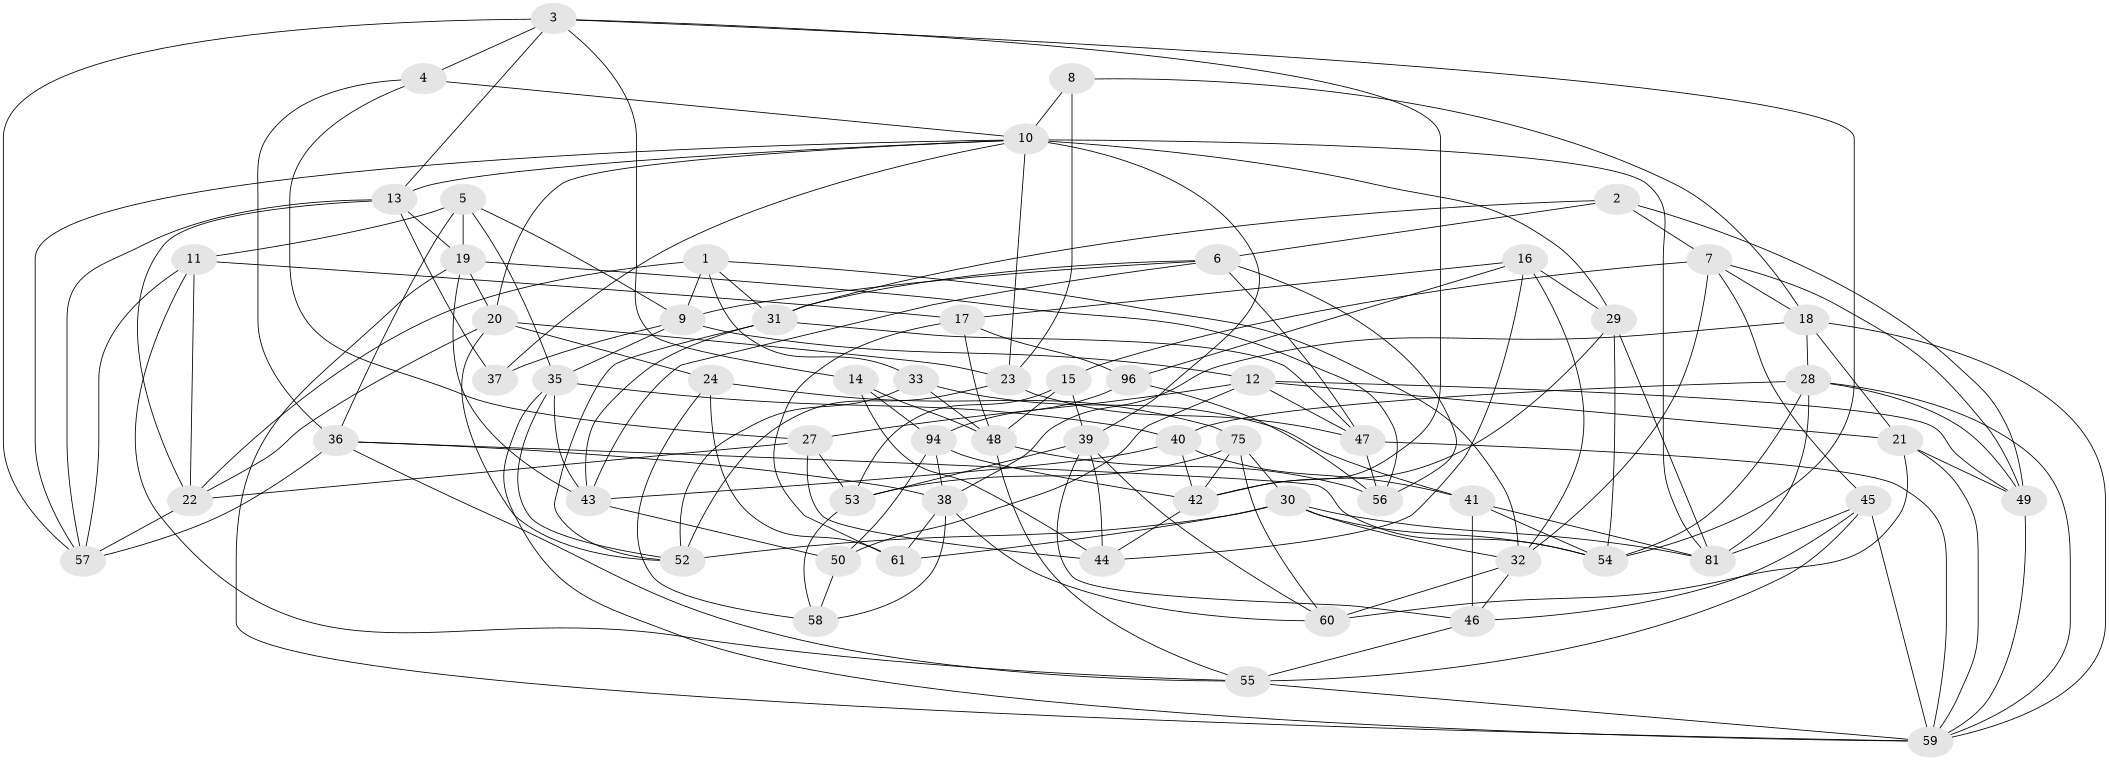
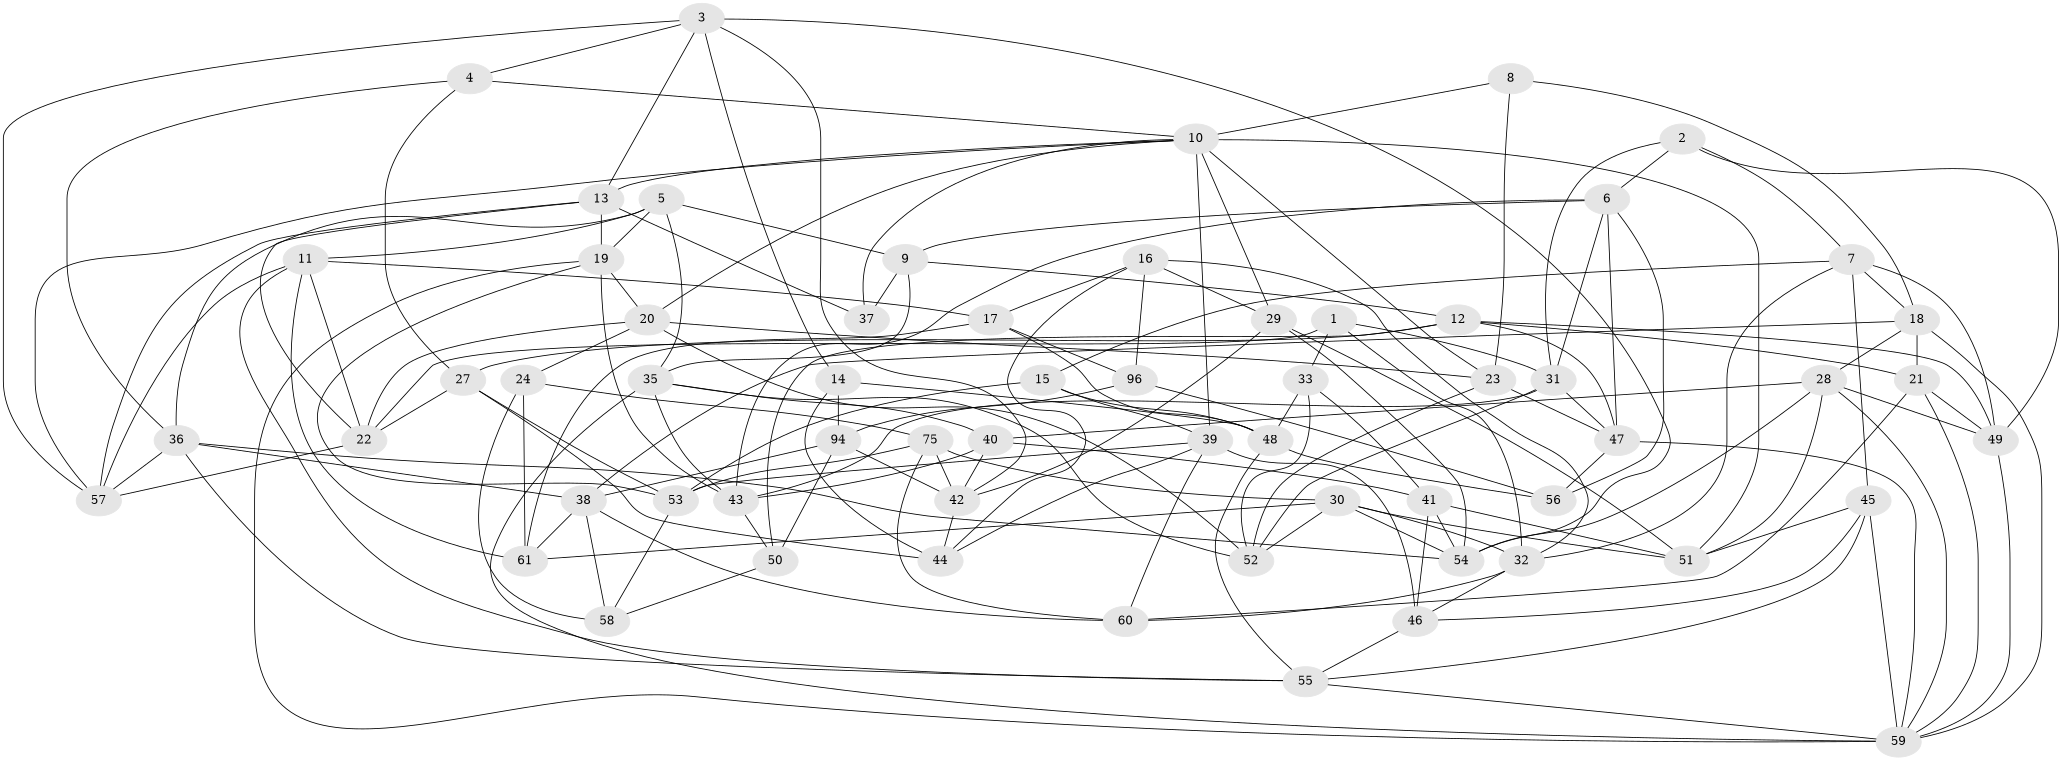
edge "1" -- "9": removed
edge "19" -- "56": now "19" -- "53"
edge "11" -- "61": added
node "81": label "81" -> "51"
